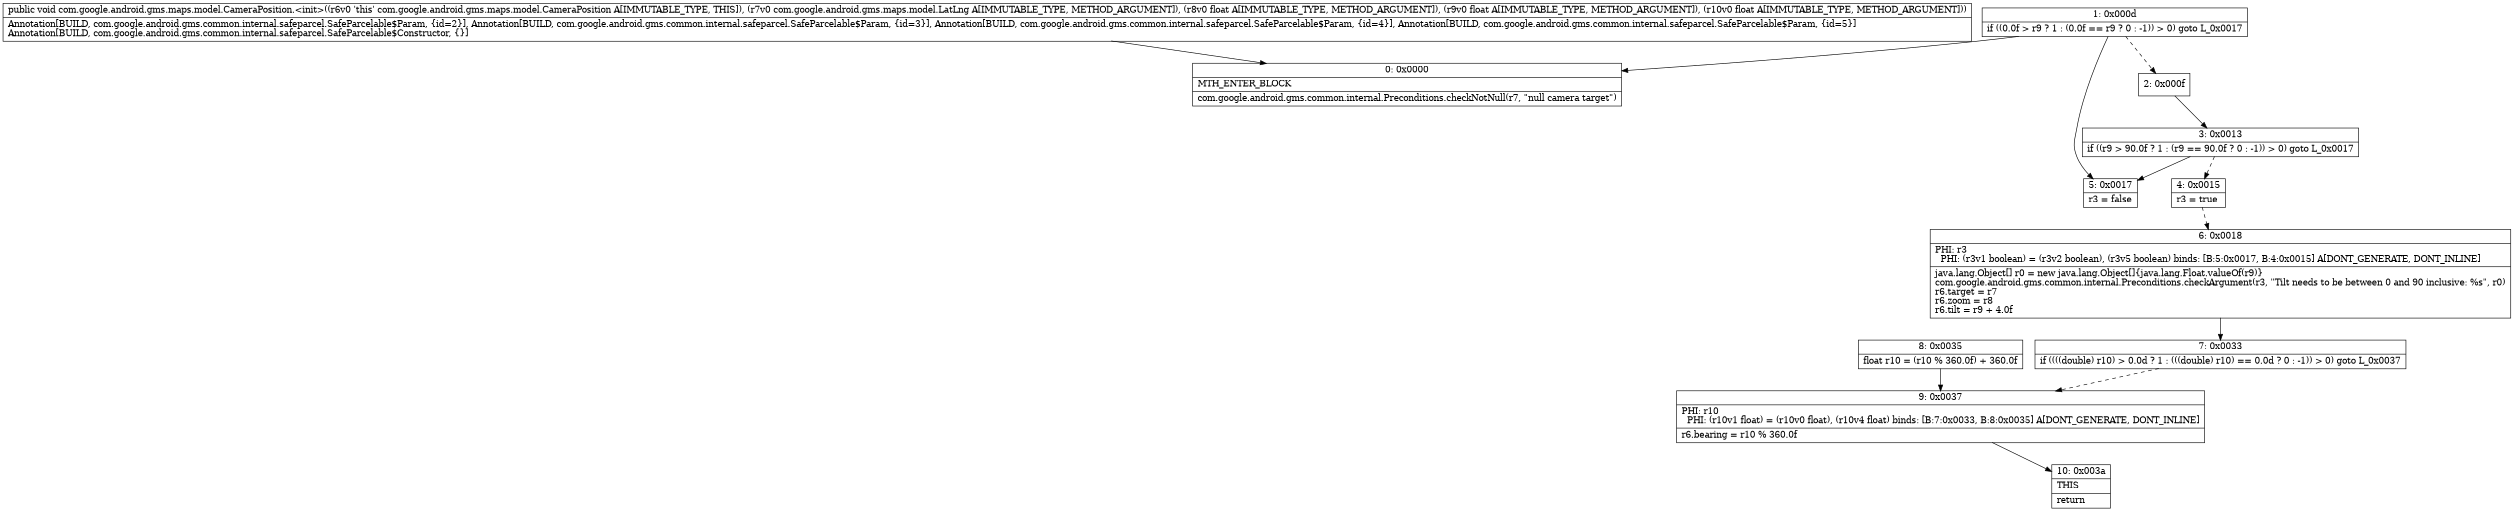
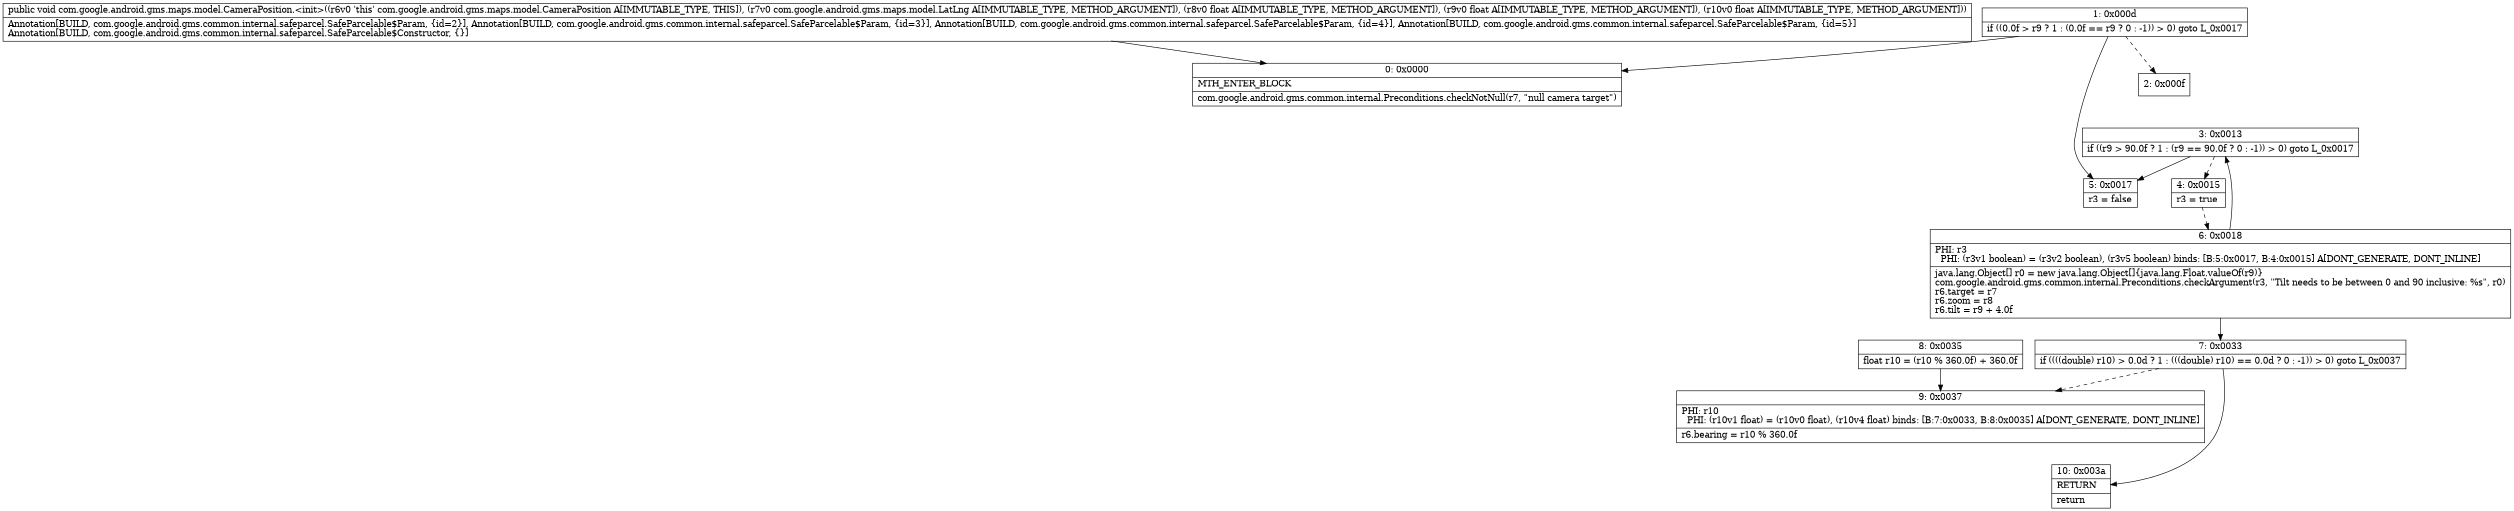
edge "2: 0x000f" -> "3: 0x0013": now "6: 0x0018" -> "3: 0x0013"
edge "9: 0x0037" -> "10: 0x003a": now "7: 0x0033" -> "10: 0x003a"
node "10: 0x003a": text "THIS" -> "RETURN"
